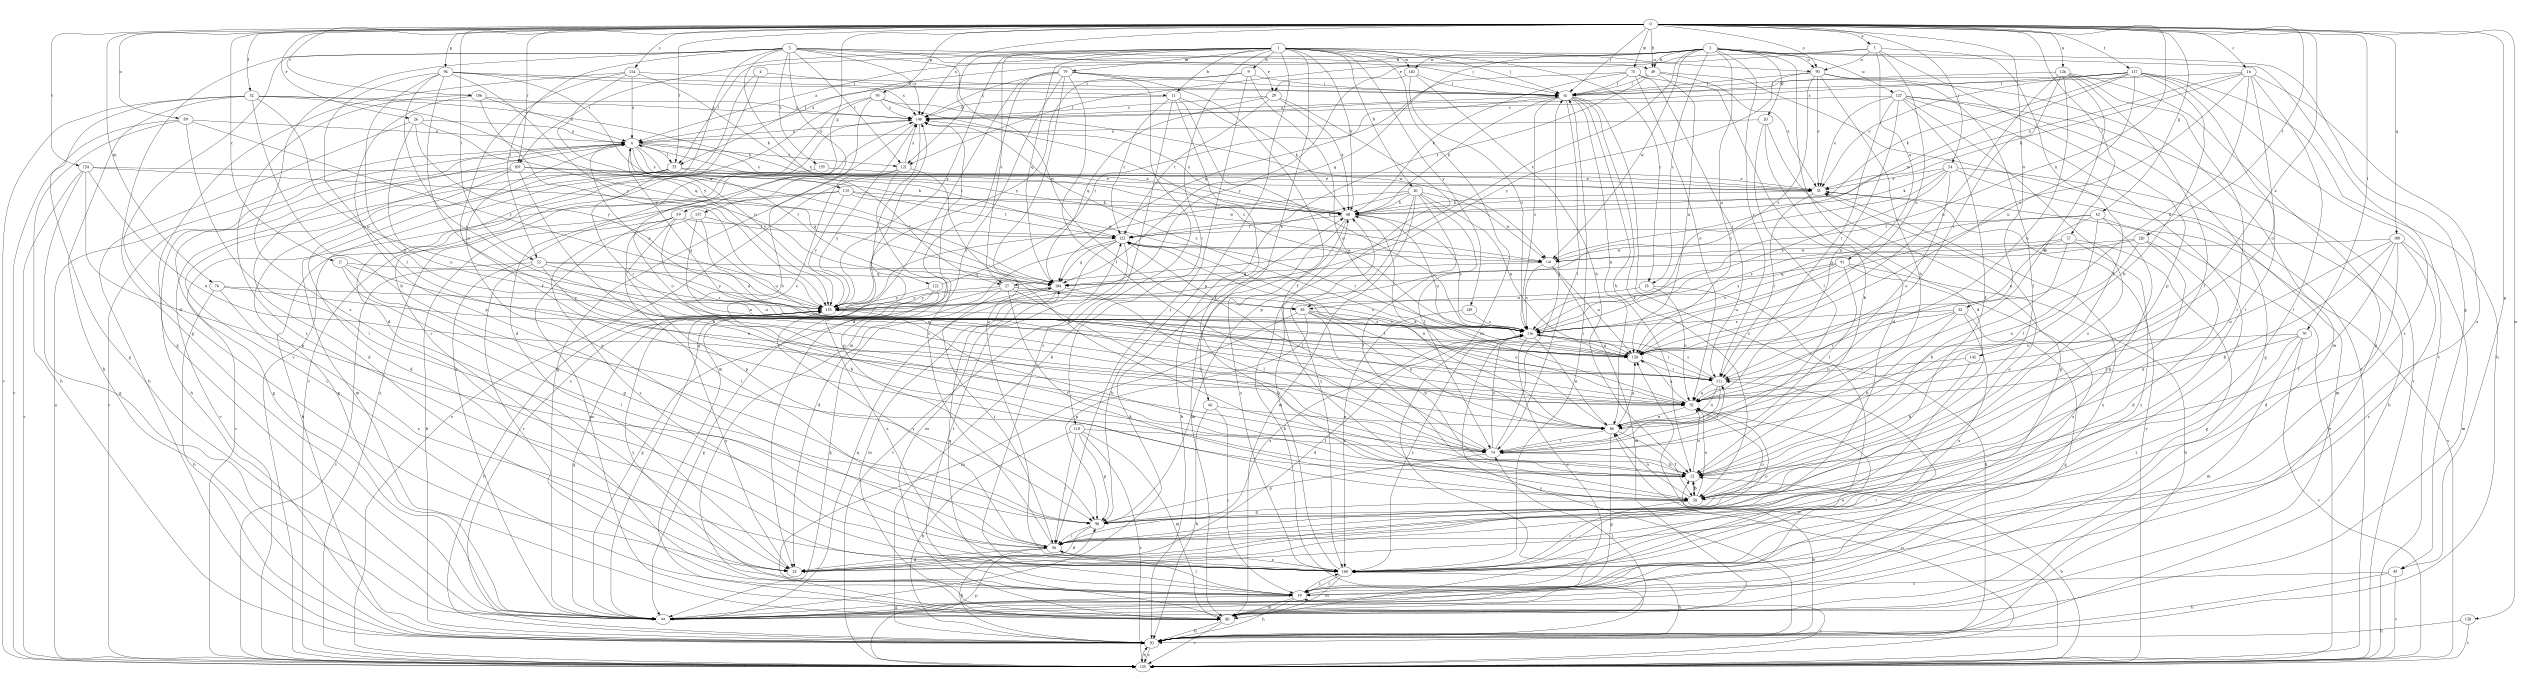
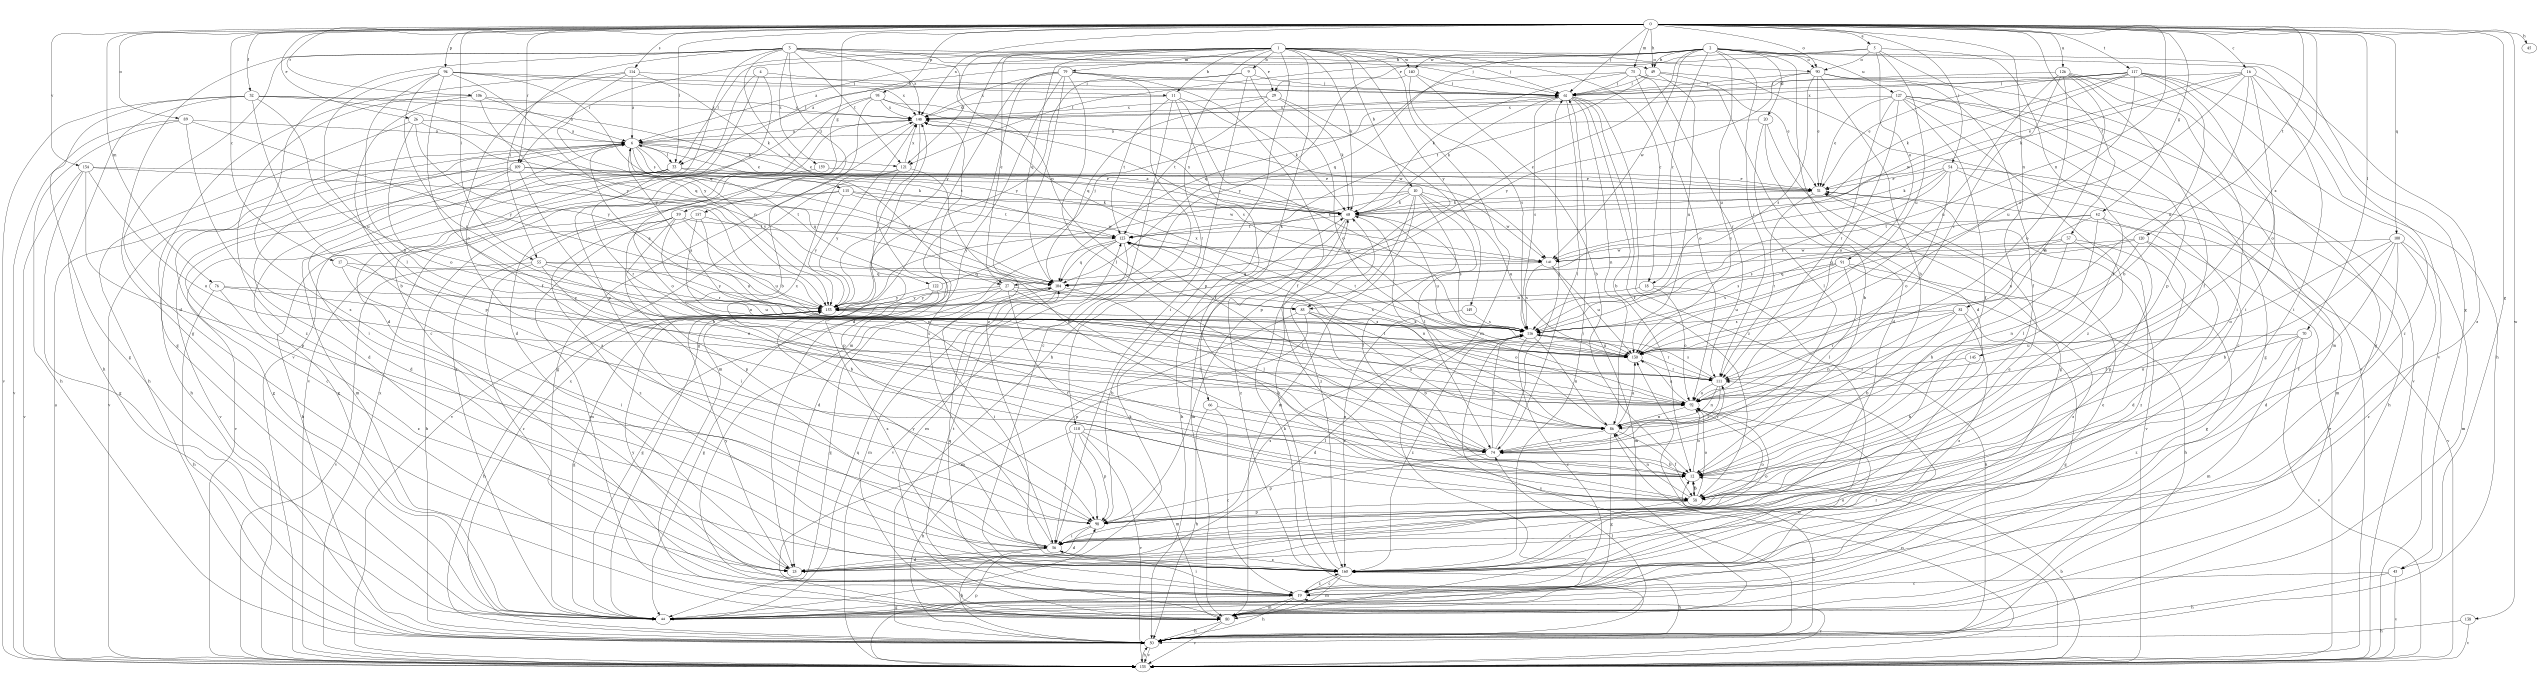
node "45": added
edge "85" -> "116": removed, label "s"
edge "17" -> "98": now "4" -> "98"
